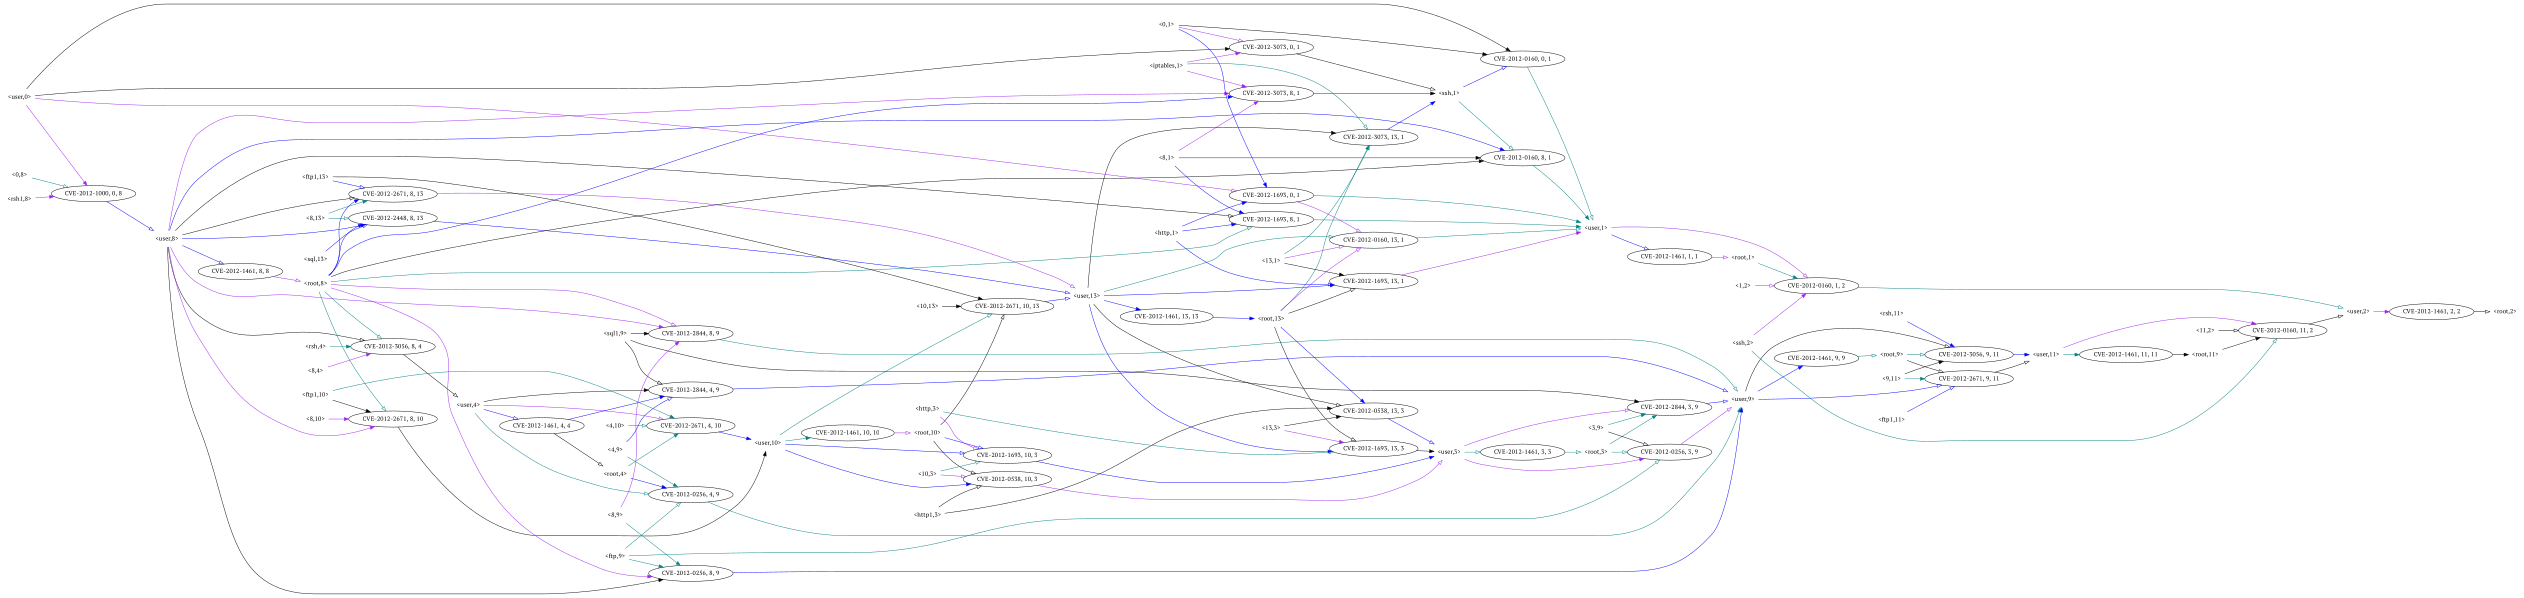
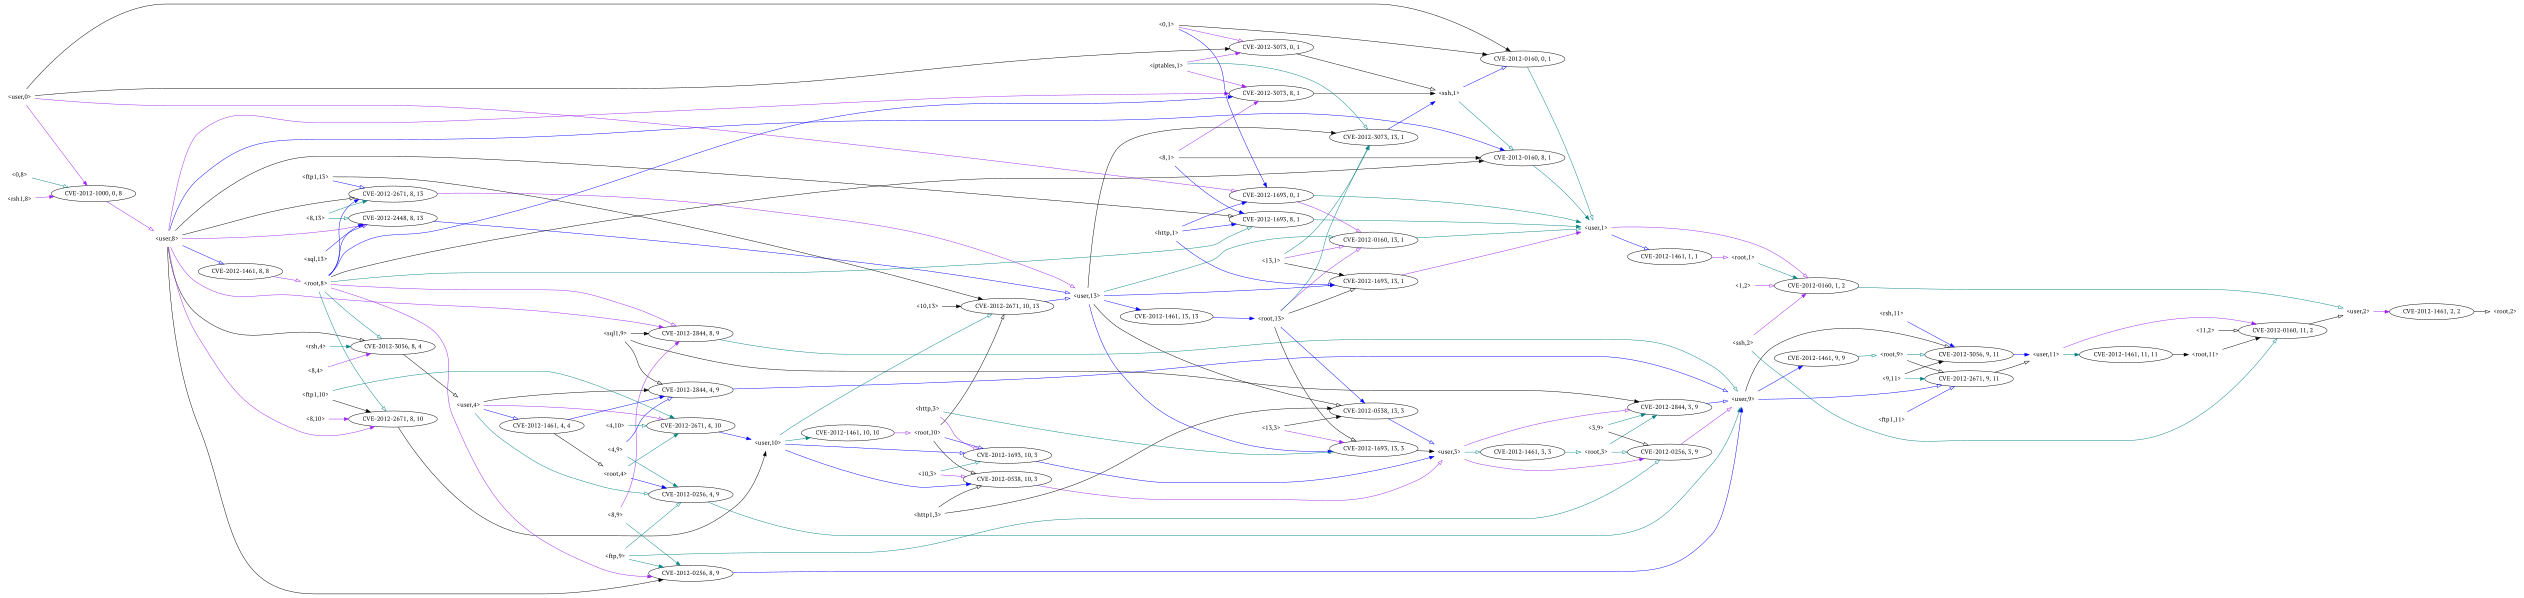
edge "CVE-2012-1000, 0, 8" -> "<user,8>": color blue -> purple
edge "<user,8>" -> "CVE-2012-2448, 8, 13": color blue -> purple
